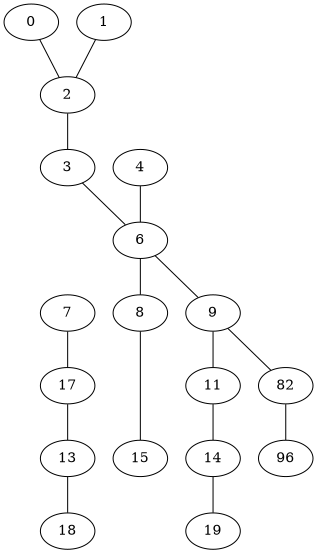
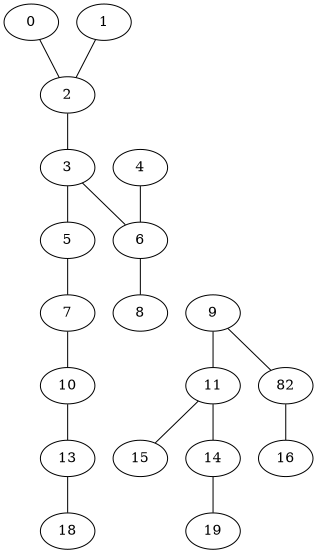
node "5": added
edge "6" -- "9": removed
node "17": label "17" -> "10"
edge "8" -- "15": now "11" -- "15"
node "96": label "96" -> "16"
